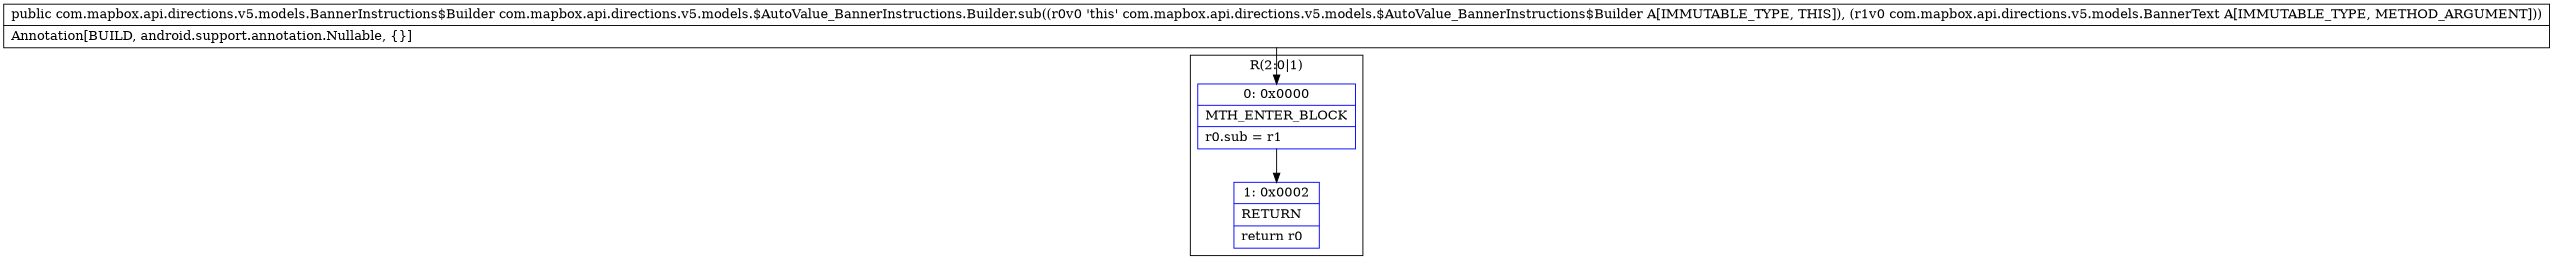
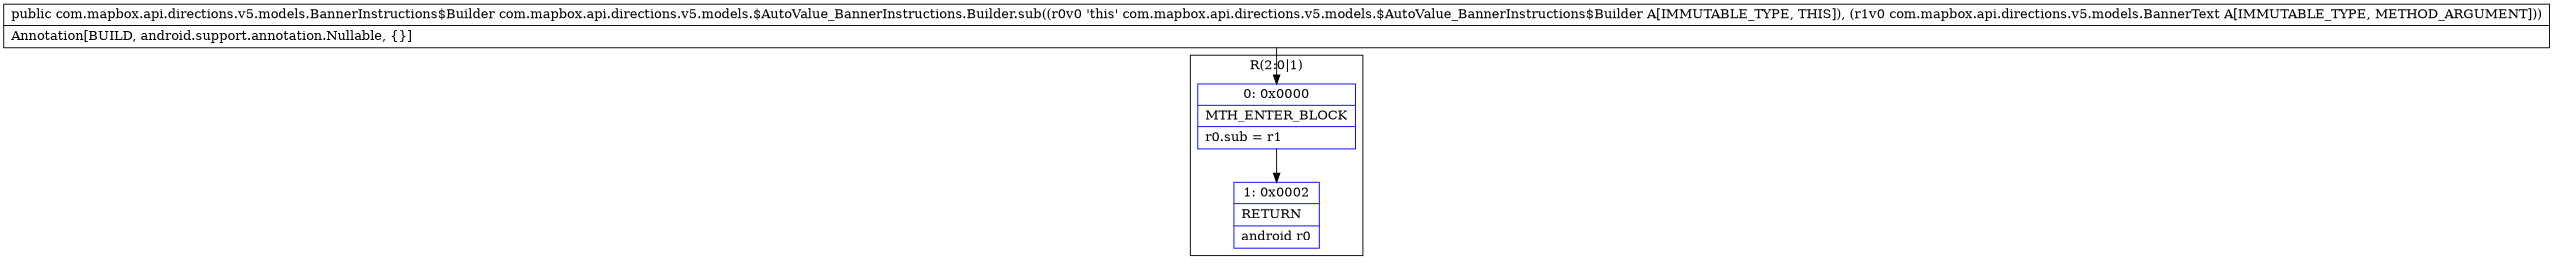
node "1: 0x0002": text "return r0" -> "android r0"
